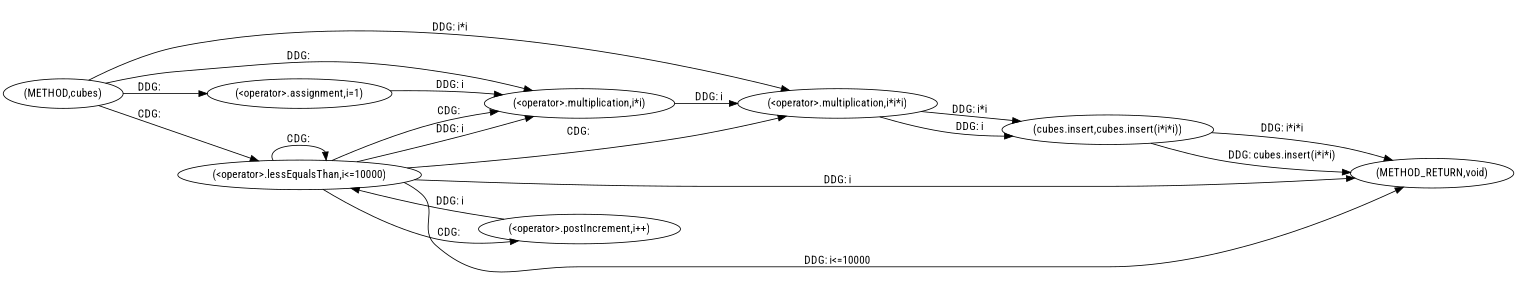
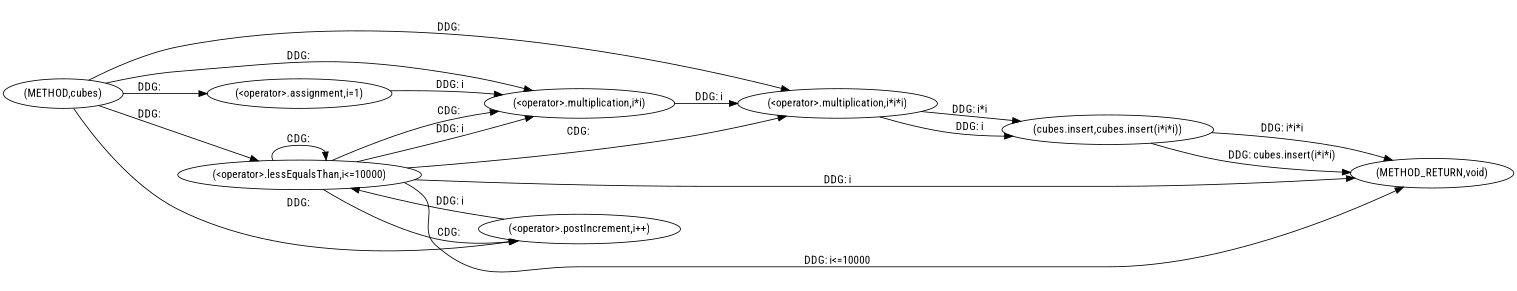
edge "(METHOD,cubes)" -> "(<operator>.multiplication,i*i*i)": label "DDG: i*i" -> "DDG: "
edge "(METHOD,cubes)" -> "(<operator>.lessEqualsThan,i<=10000)": label "CDG: " -> "DDG: "
edge "(METHOD,cubes)" -> "(<operator>.postIncrement,i++)": added, label "DDG:"
